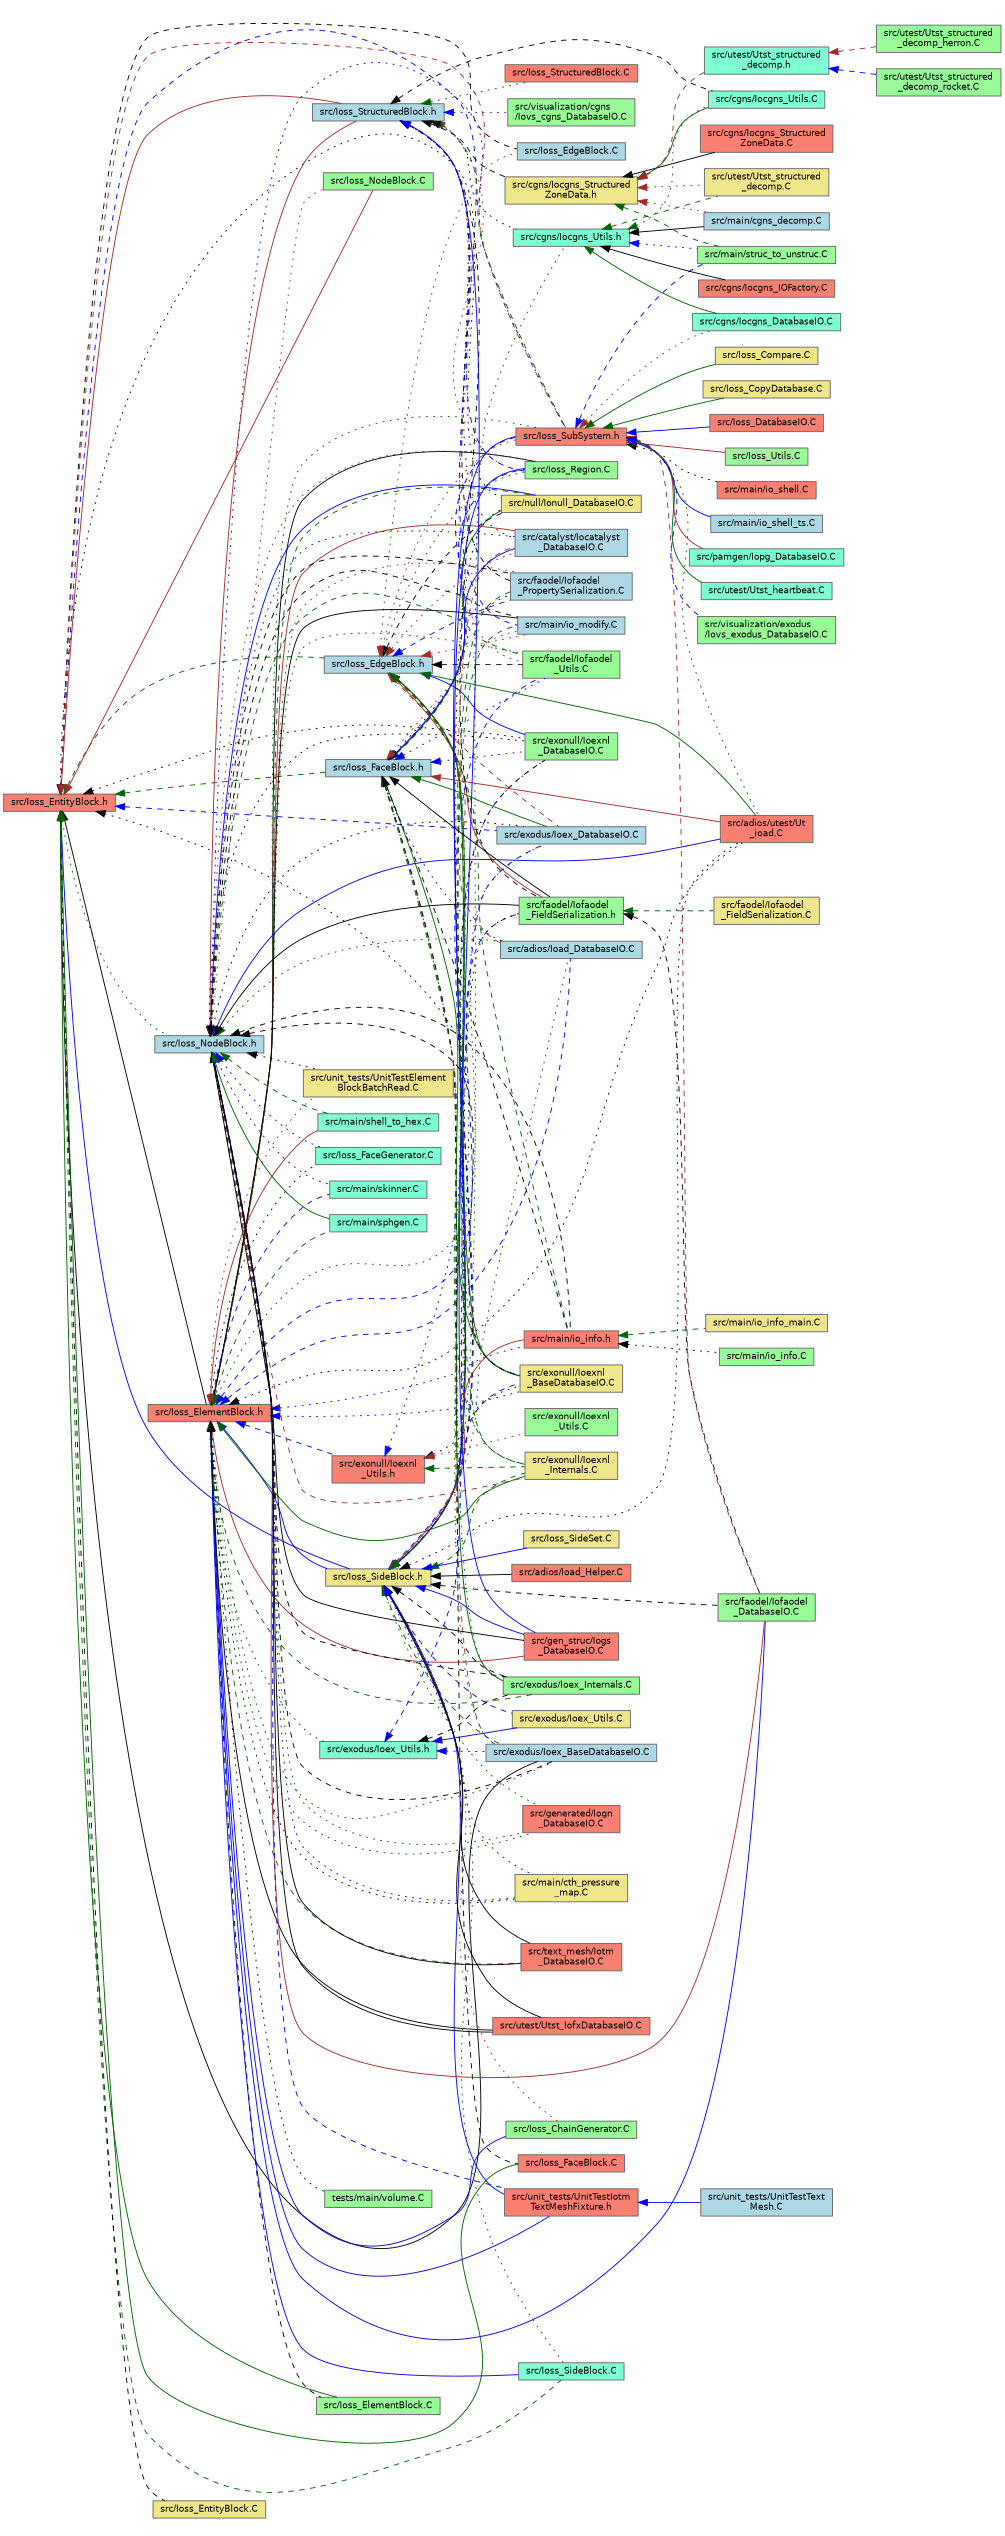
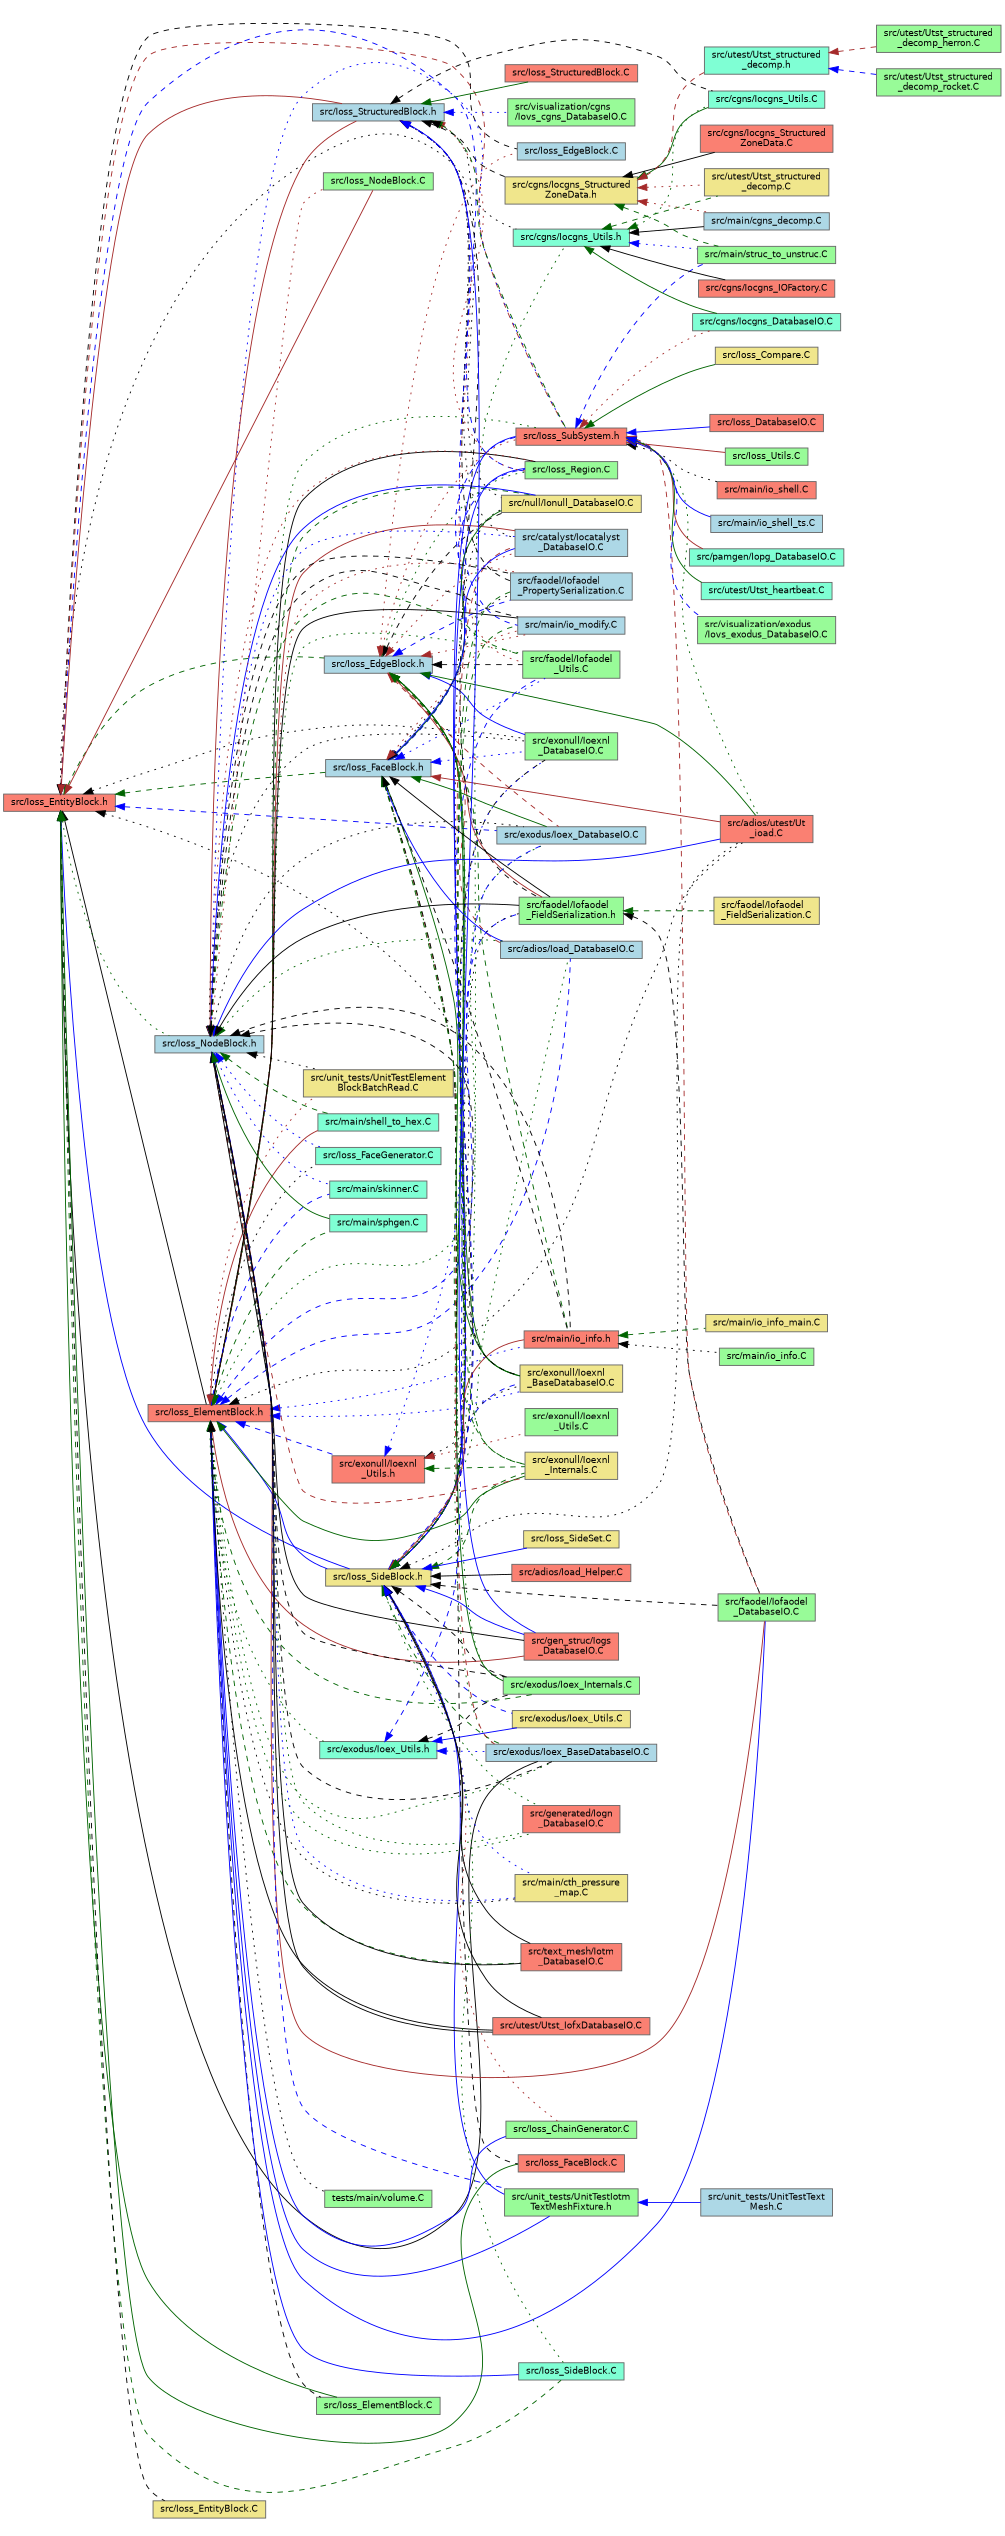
edge "src/Ioss_StructuredBlock.C" -> "src/Ioss_StructuredBlock.h": style dotted -> solid
node "src/Ioss_CopyDatabase.C": removed
edge "src/adios/Ioad_DatabaseIO.C" -> "src/Ioss_FaceBlock.h": style dotted -> solid
node "src/unit_tests/UnitTestIotm TextMeshFixture.h": fillcolor salmon -> palegreen
